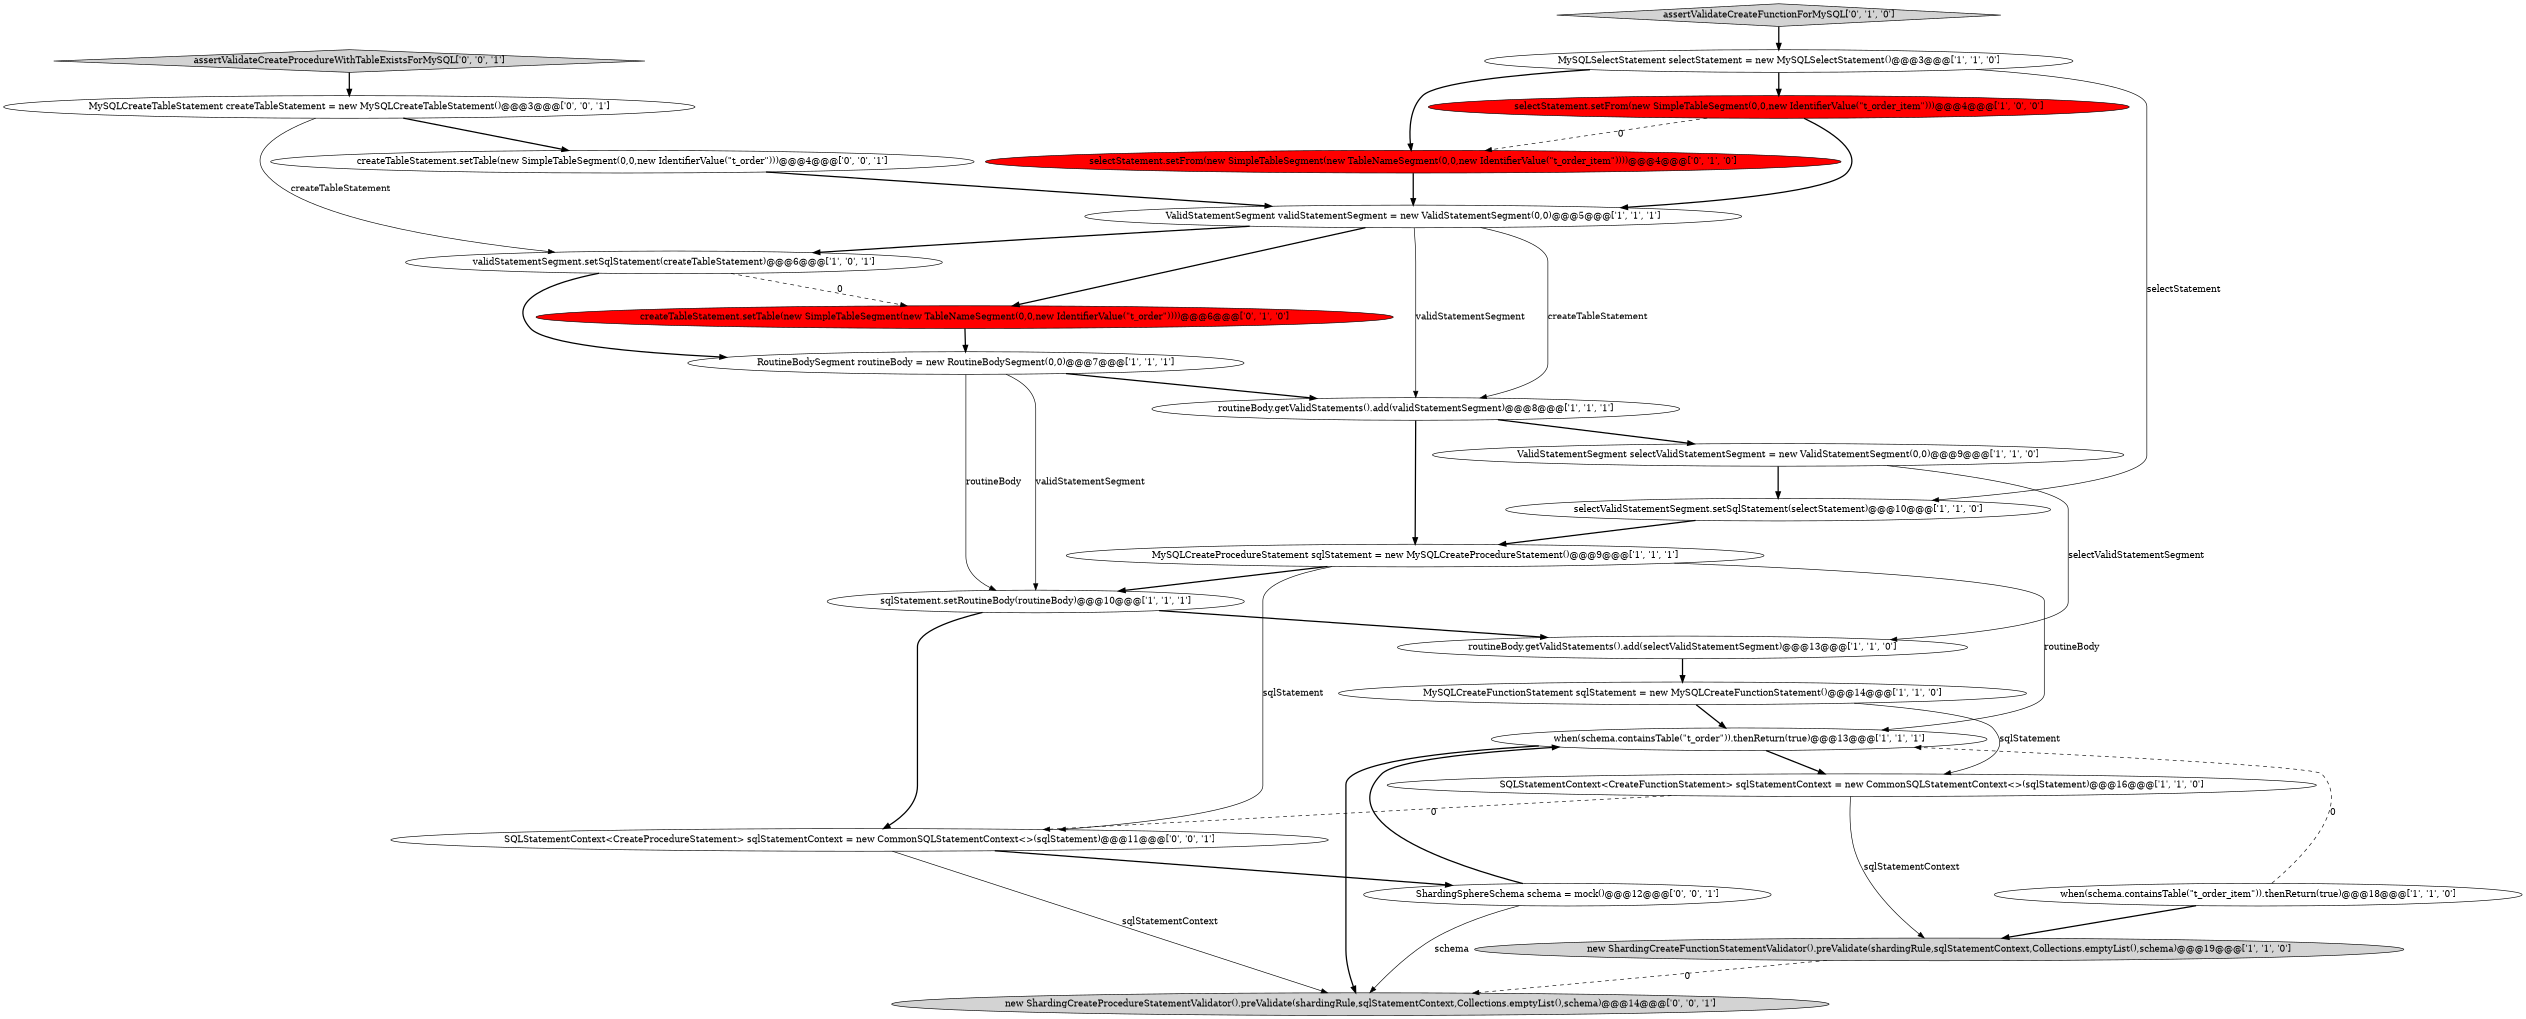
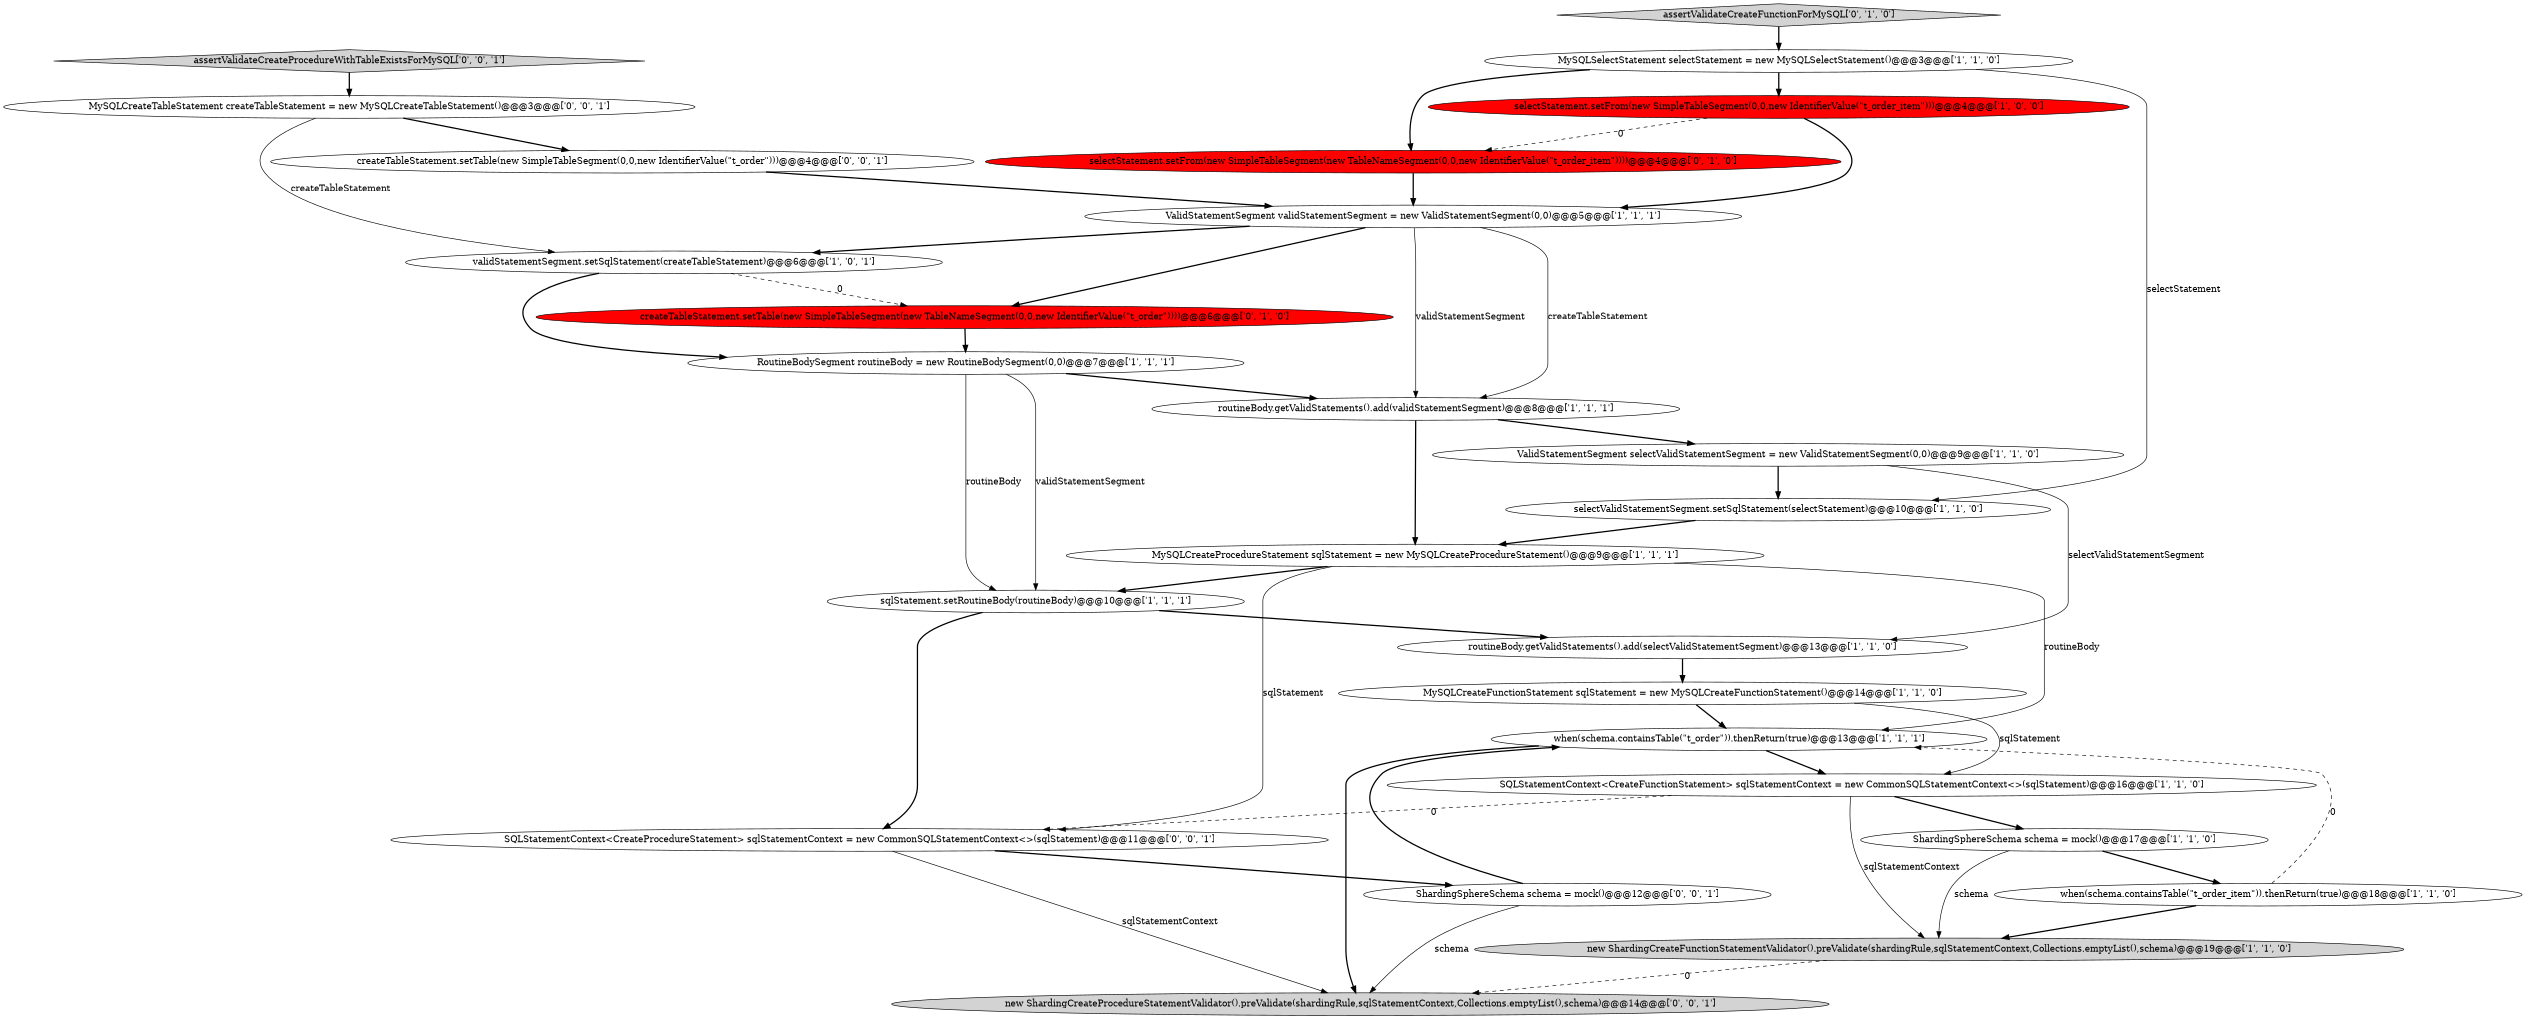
node "ShardingSphereSchema schema = mock()@@@17@@@['1', '1', '0']": added
